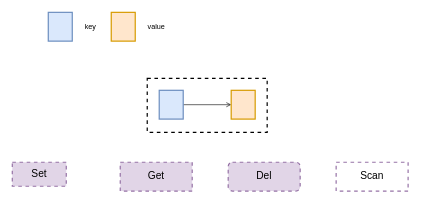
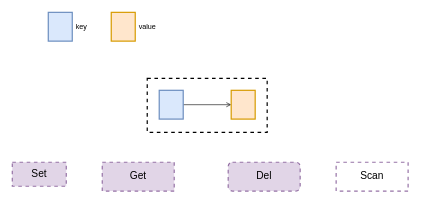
node "key": moved (90, 27) -> (81, 27)
node "value": moved (156, 27) -> (147, 27)
node "Get": moved (156, 177) -> (138, 177)
